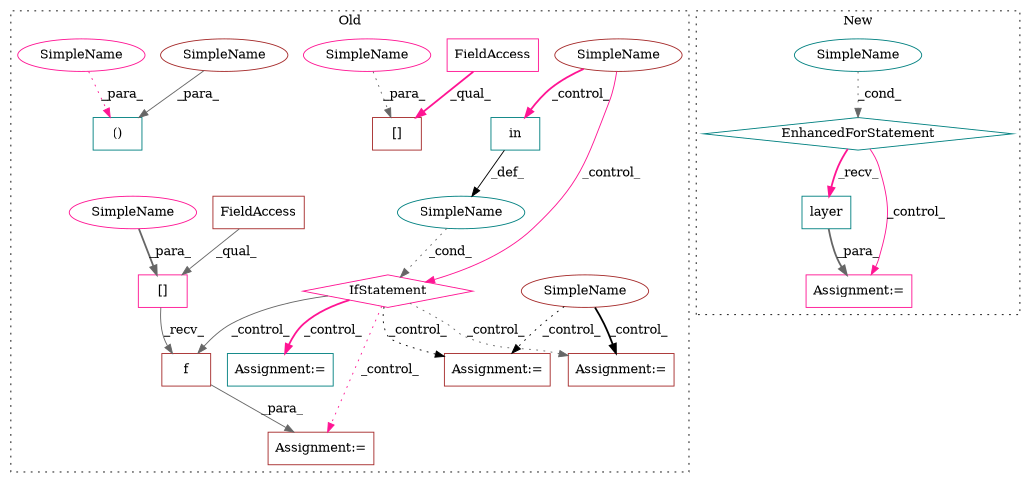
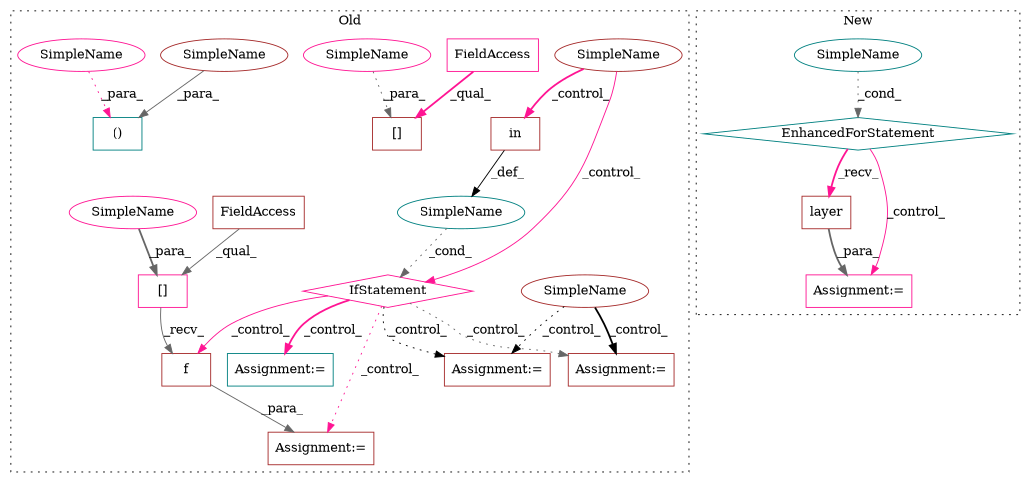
node "in": color teal -> brown
node "layer": color teal -> brown
edge "IfStatement" -> "f": color gray40 -> deeppink
